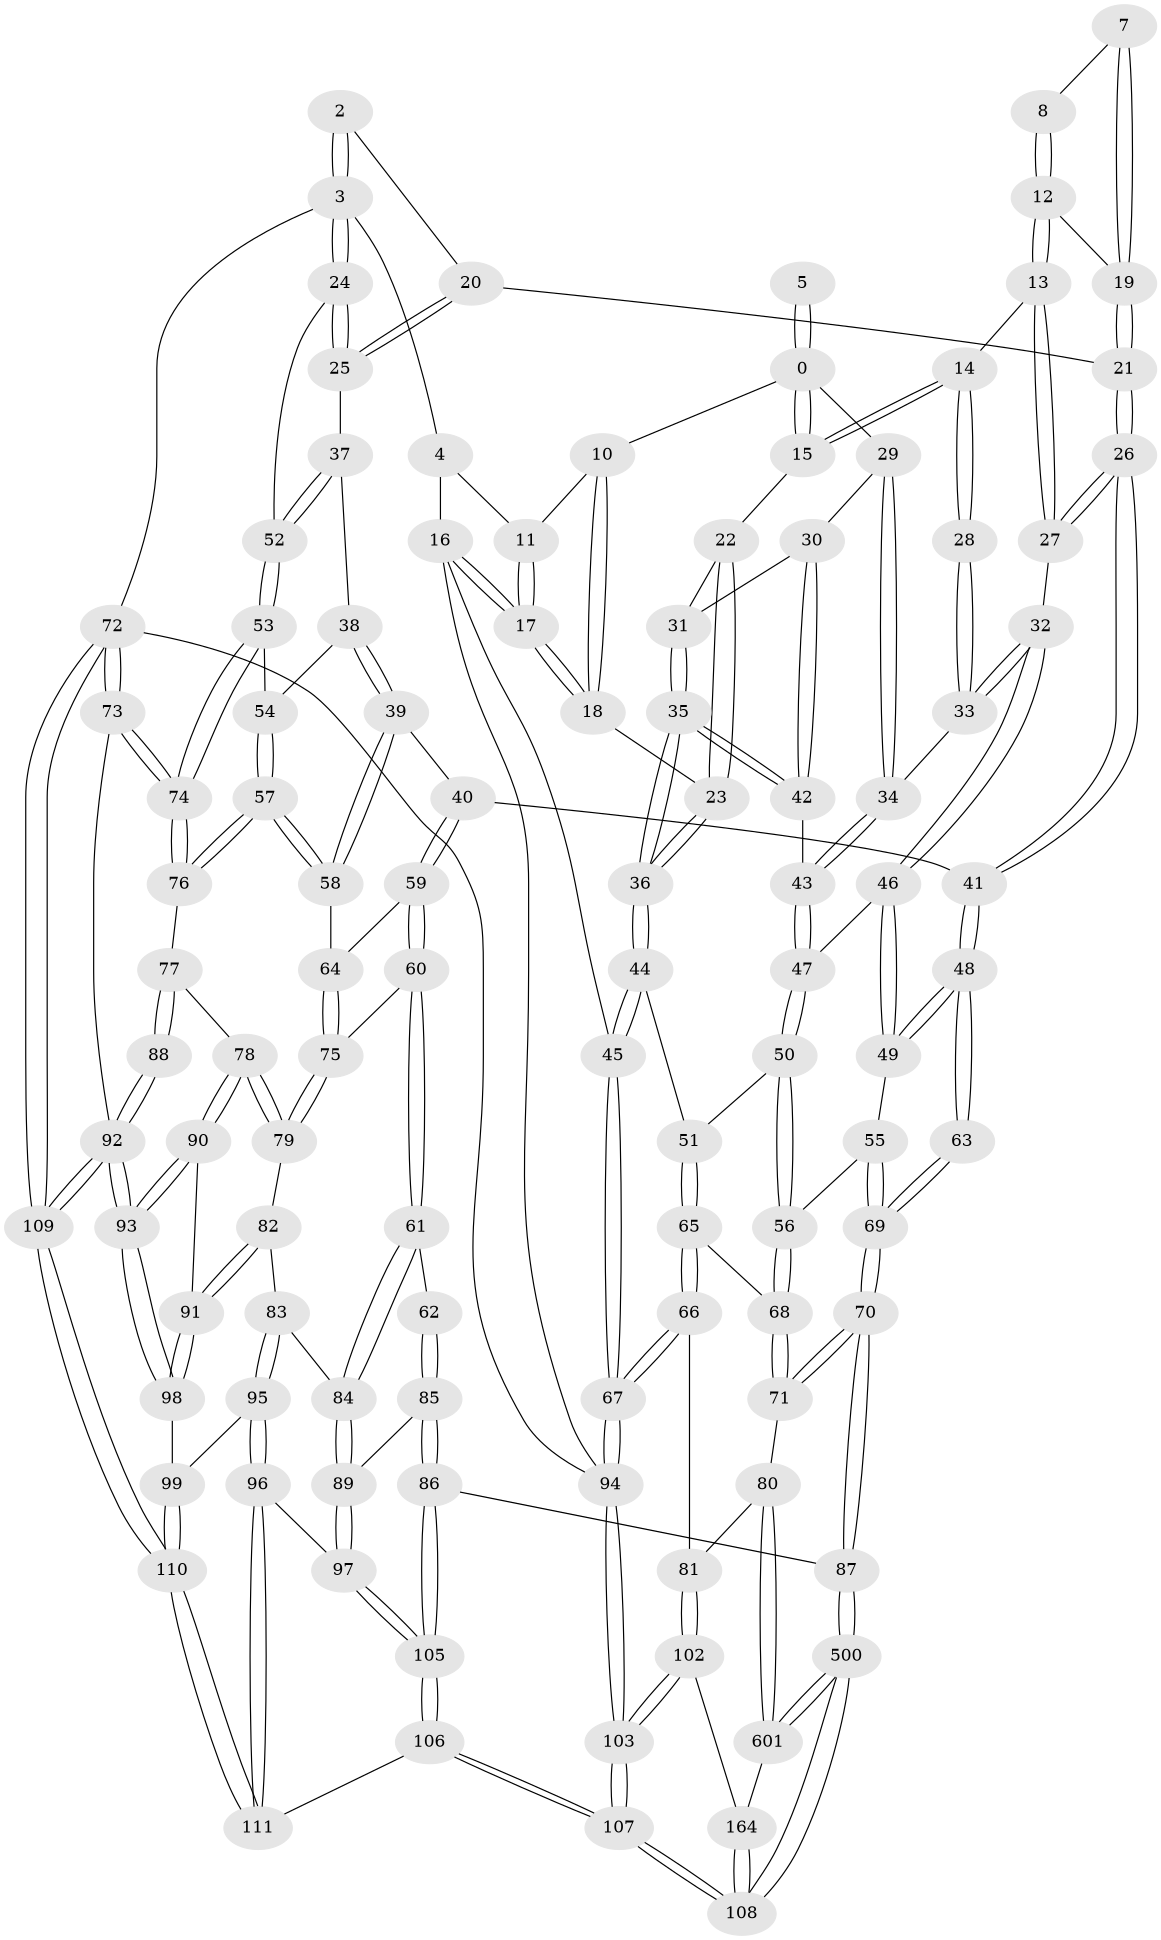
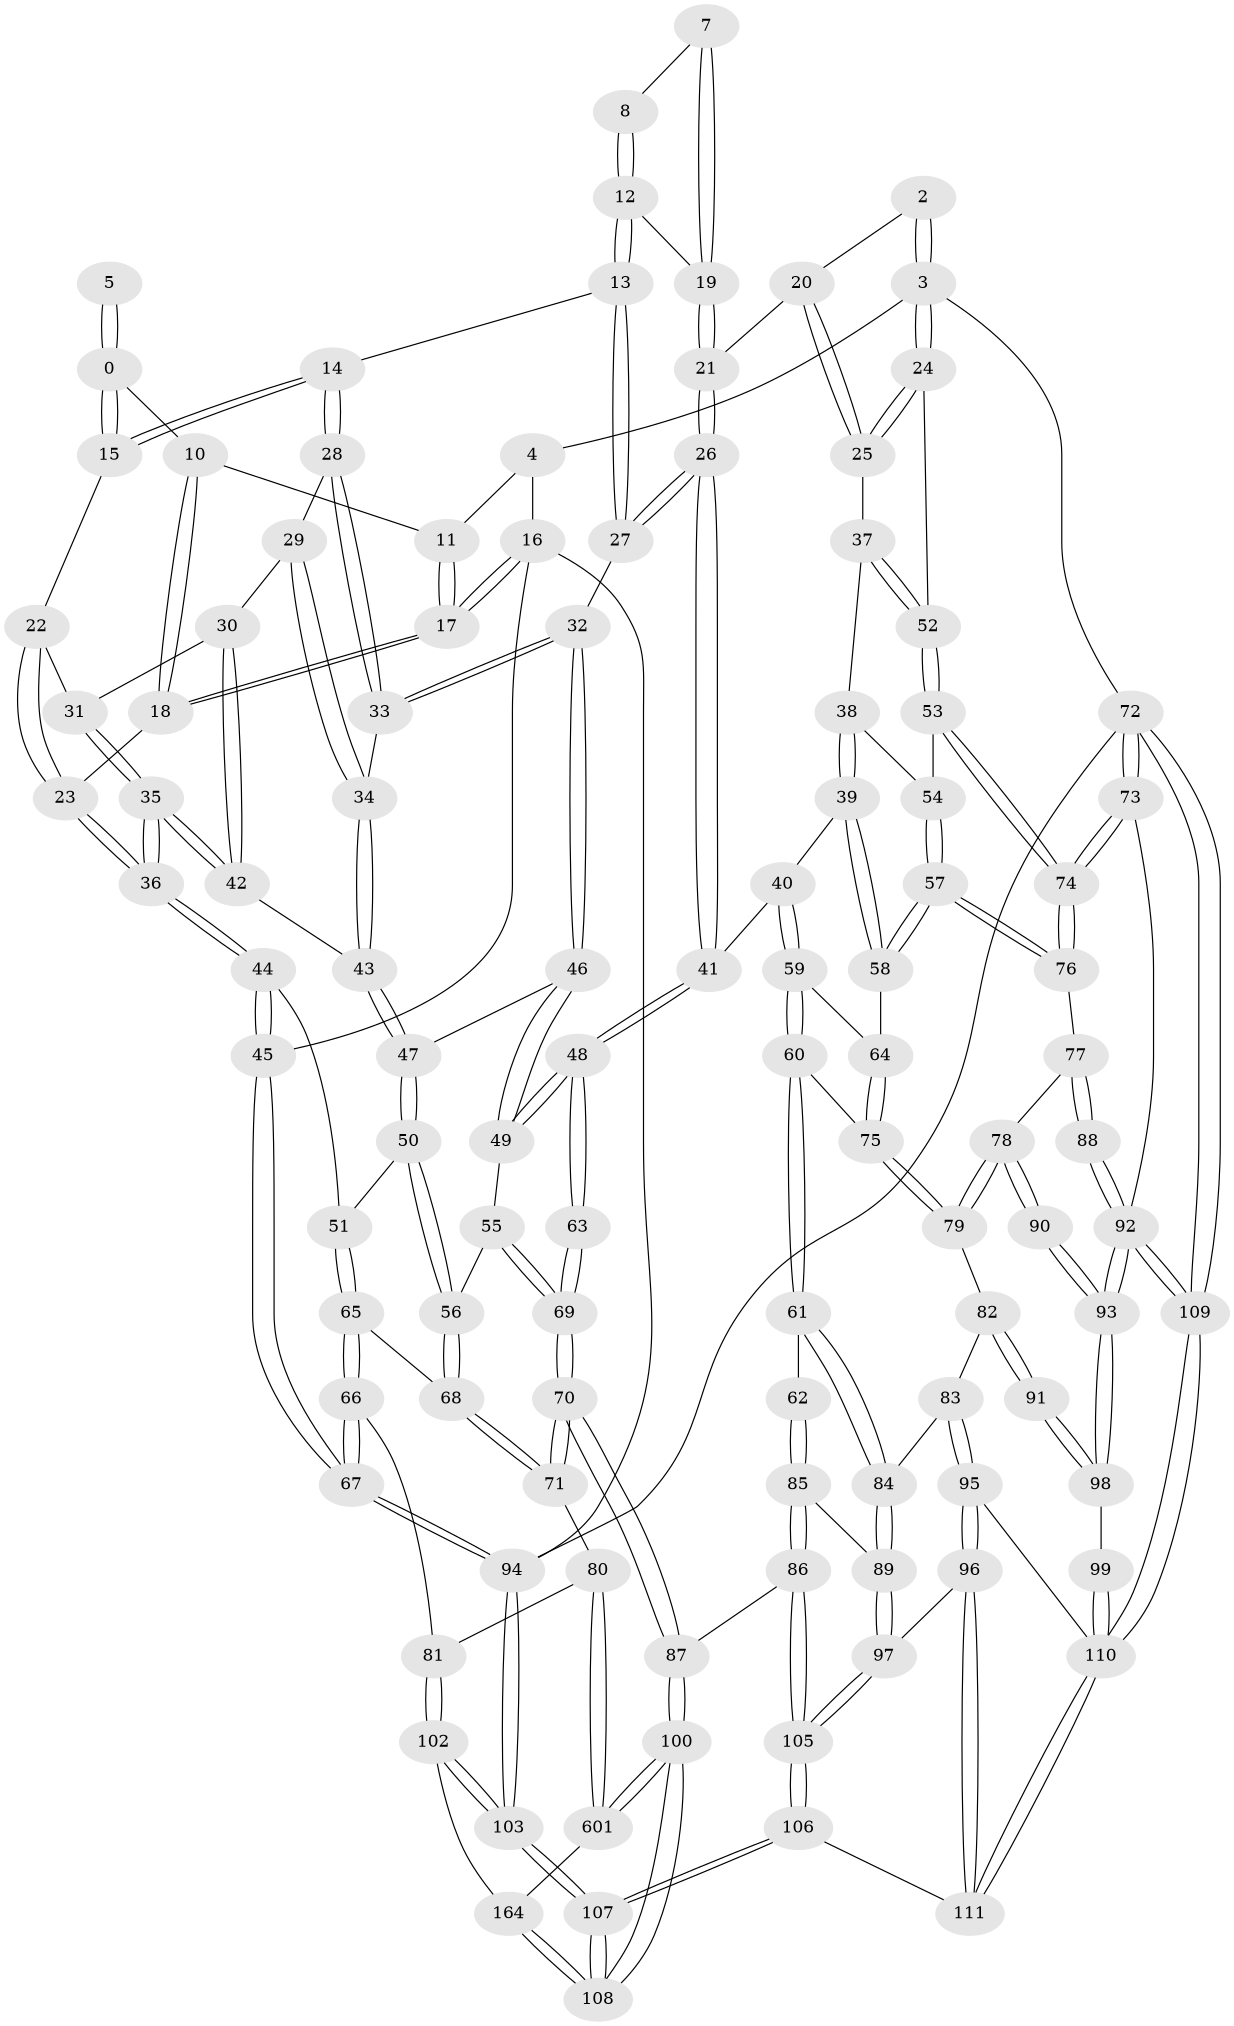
edge "0" -- "29": now "28" -- "29"
edge "90" -- "91": removed
edge "95" -- "99": now "95" -- "110"
node "500": label "500" -> "100"
